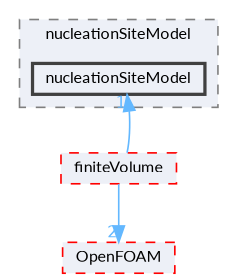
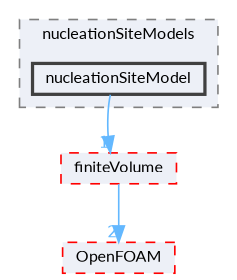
cluster "nucleationSiteModel": label "nucleationSiteModel" -> "nucleationSiteModels"
edge "finiteVolume" -> "nucleationSiteModel": reversed
